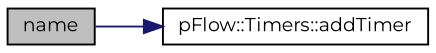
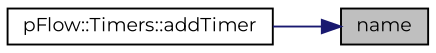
edge "name" -> "pFlow::Timers::addTimer": reversed
